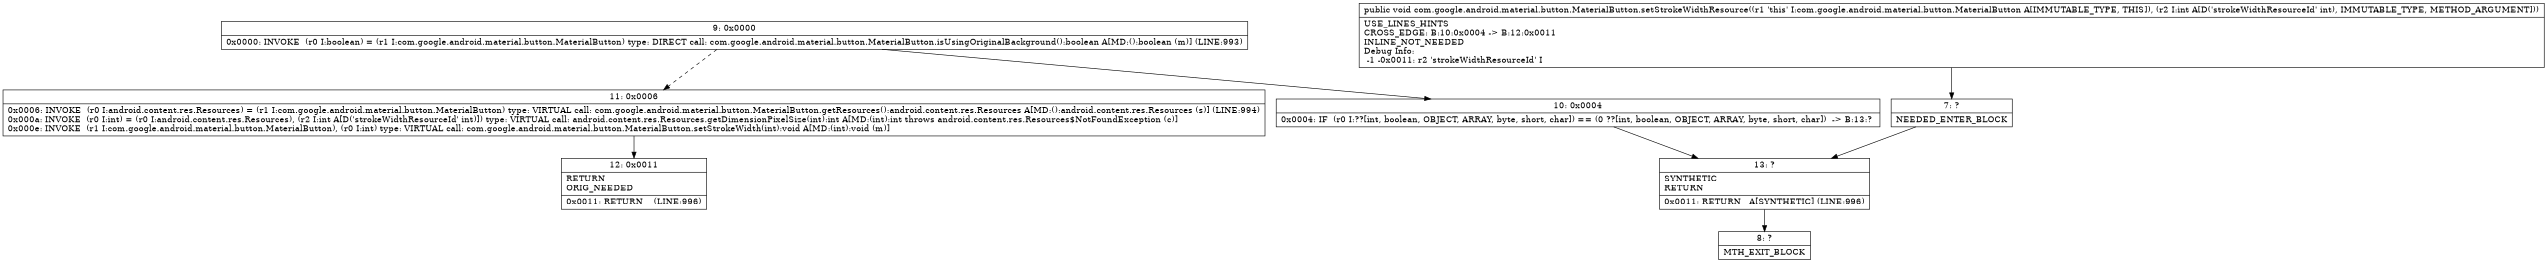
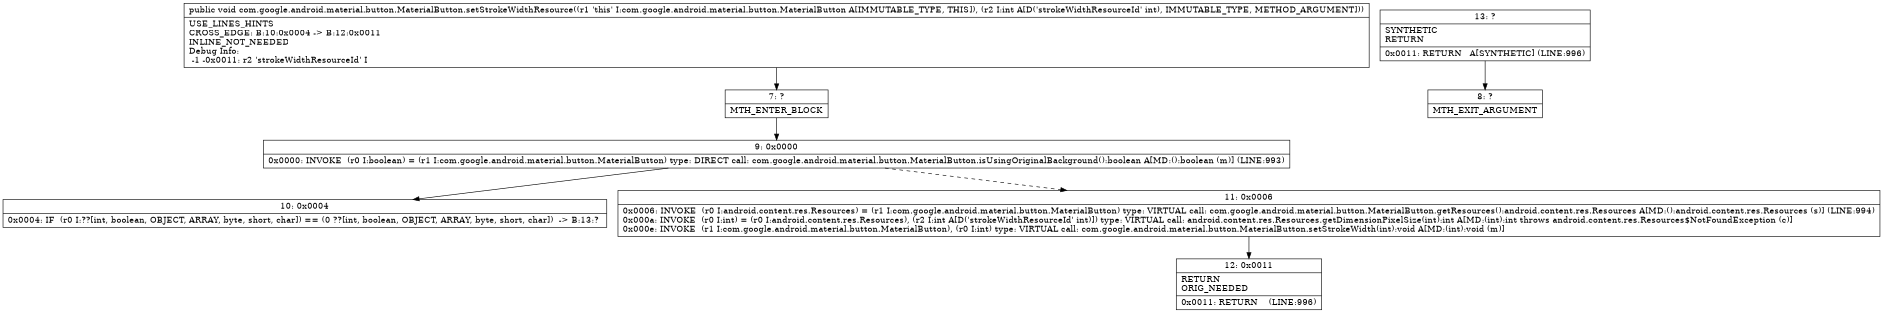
node "7: ?": text "NEEDED_ENTER_BLOCK" -> "MTH_ENTER_BLOCK"
edge "10: 0x0004" -> "13: ?": removed
edge "7: ?" -> "13: ?": now "7: ?" -> "9: 0x0000"
node "8: ?": text "MTH_EXIT_BLOCK" -> "MTH_EXIT_ARGUMENT"
